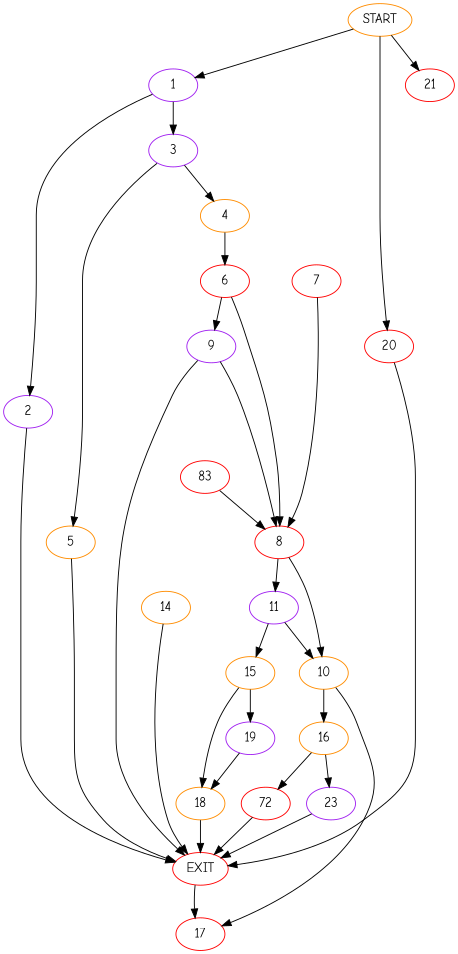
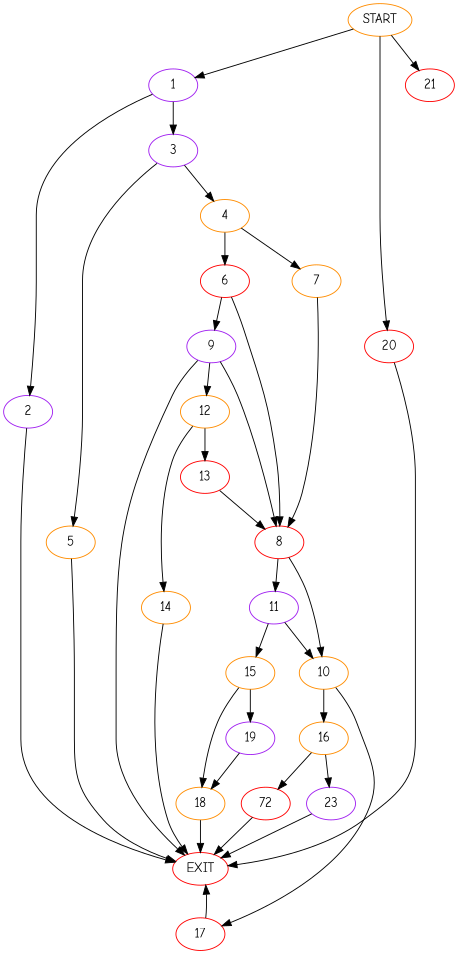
edge "4" -> "7": added
node "7": color red -> darkorange
node "12": added
node "83": label "83" -> "13"
edge "EXIT" -> "17": reversed
